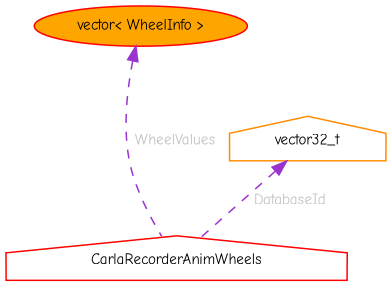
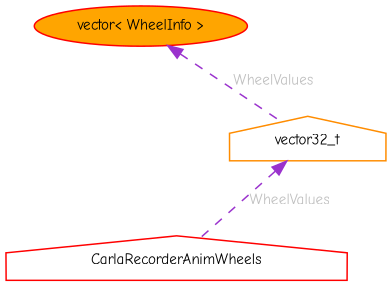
edge "CarlaRecorderAnimWheels" -> "vector< WheelInfo >": now "vector32_t" -> "vector< WheelInfo >"
edge "CarlaRecorderAnimWheels" -> "vector32_t": label " DatabaseId" -> " WheelValues"
